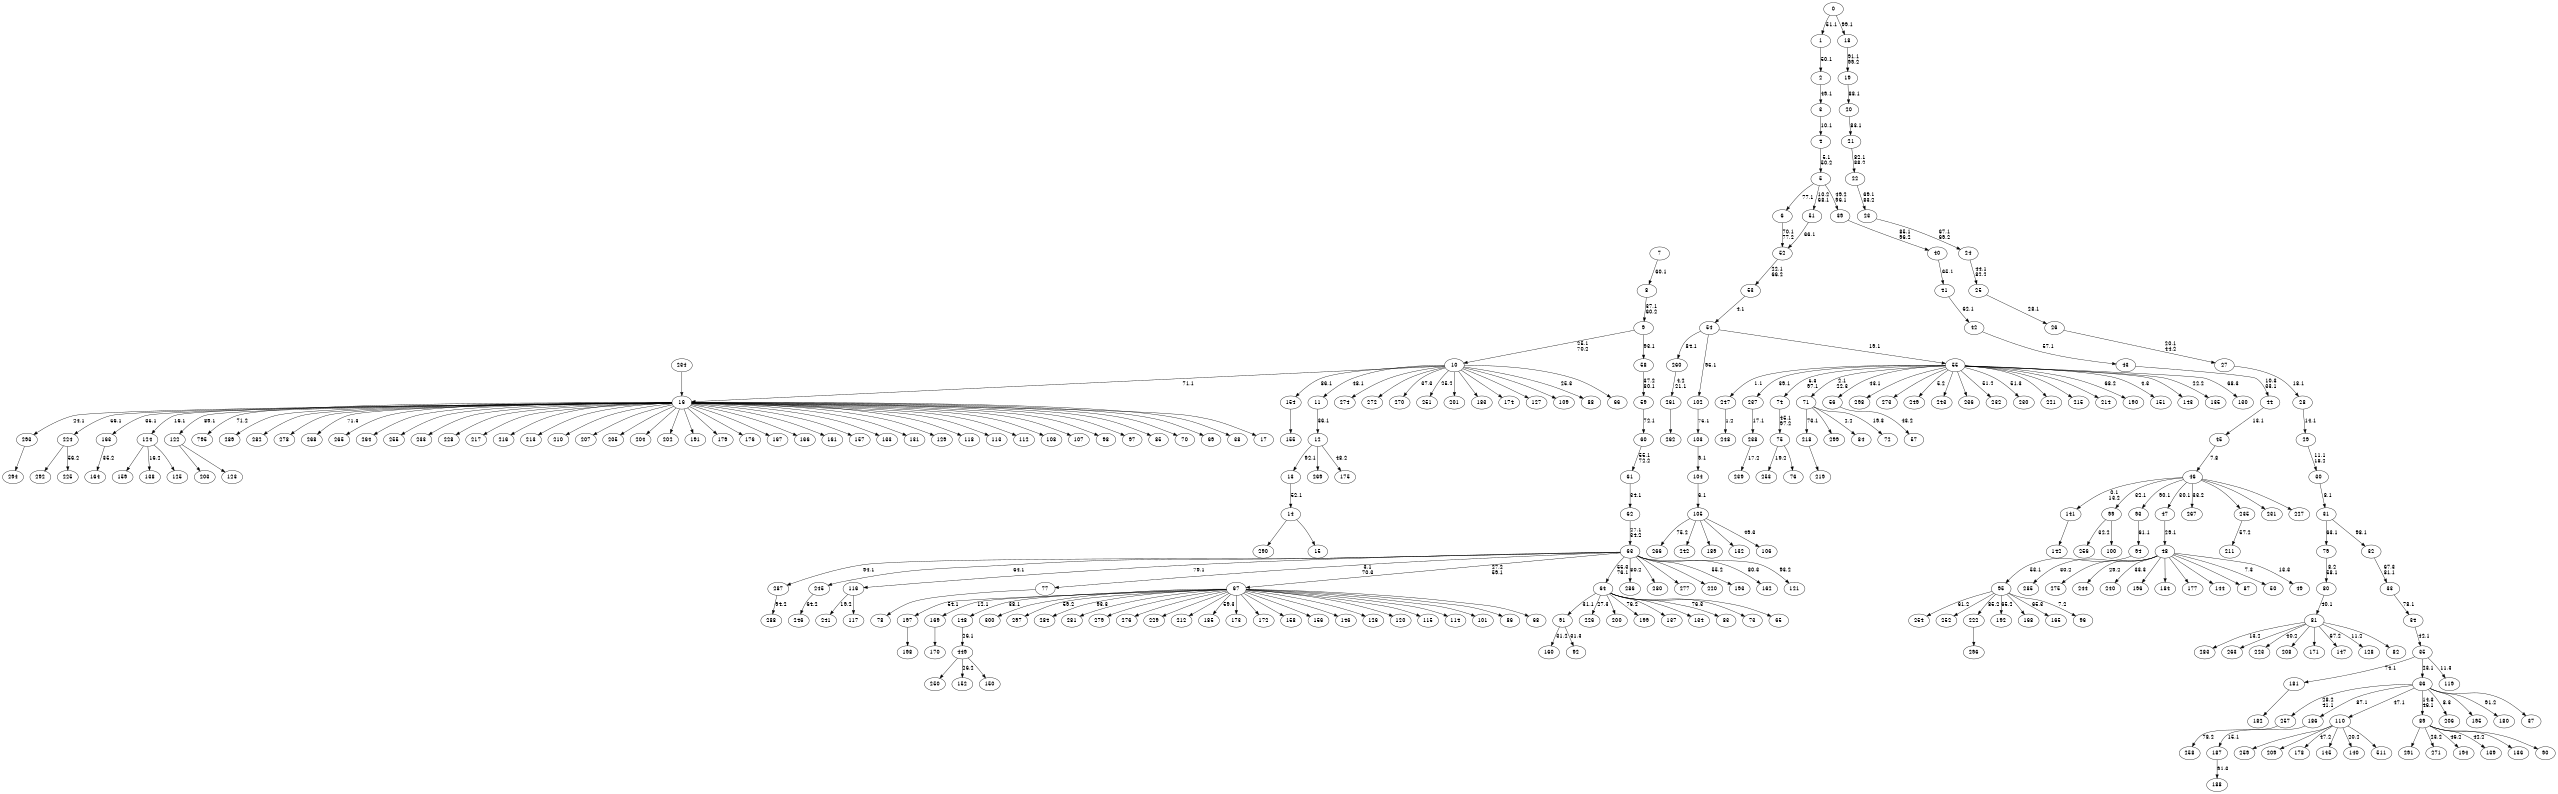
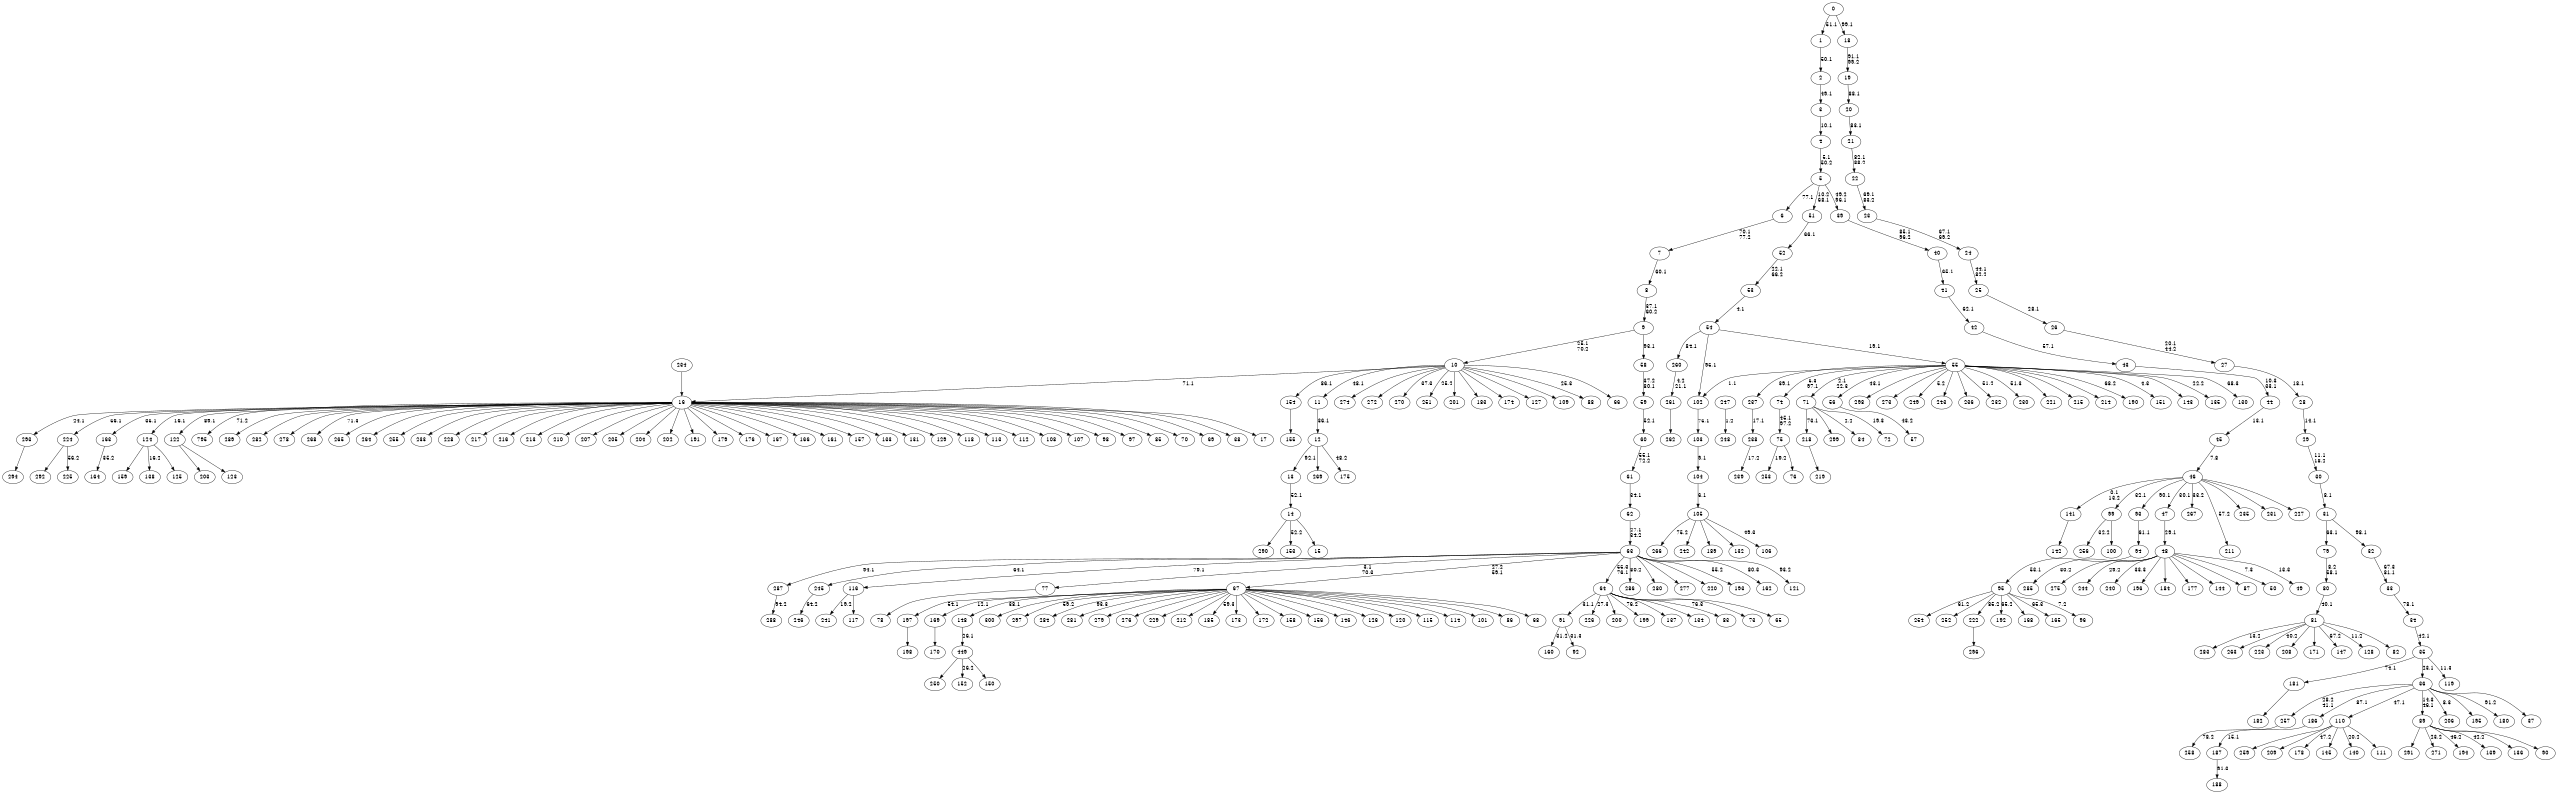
edge "6" -> "52": now "6" -> "7"
edge "55" -> "247": now "55" -> "102"
edge "59" -> "60": label "72,1" -> "52,1"
edge "235" -> "211": now "46" -> "211"
node "153": added
node "511": label "511" -> "111"
